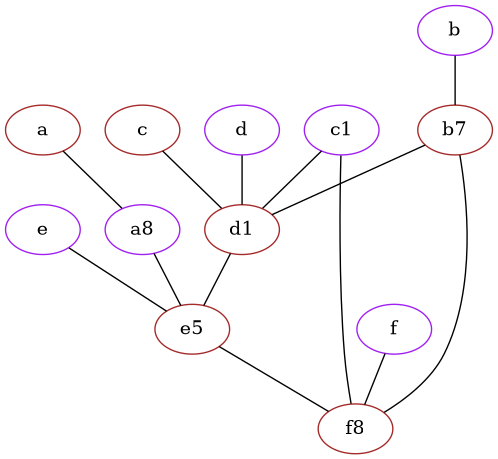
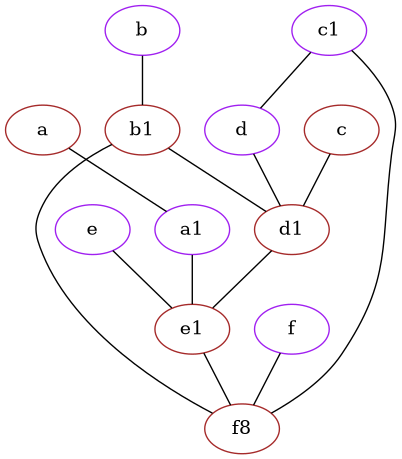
node "b7": label "b7" -> "b1"
edge "c1" -- "d1": now "c1" -- "d"
node "a8": label "a8" -> "a1"
node "e5": label "e5" -> "e1"
